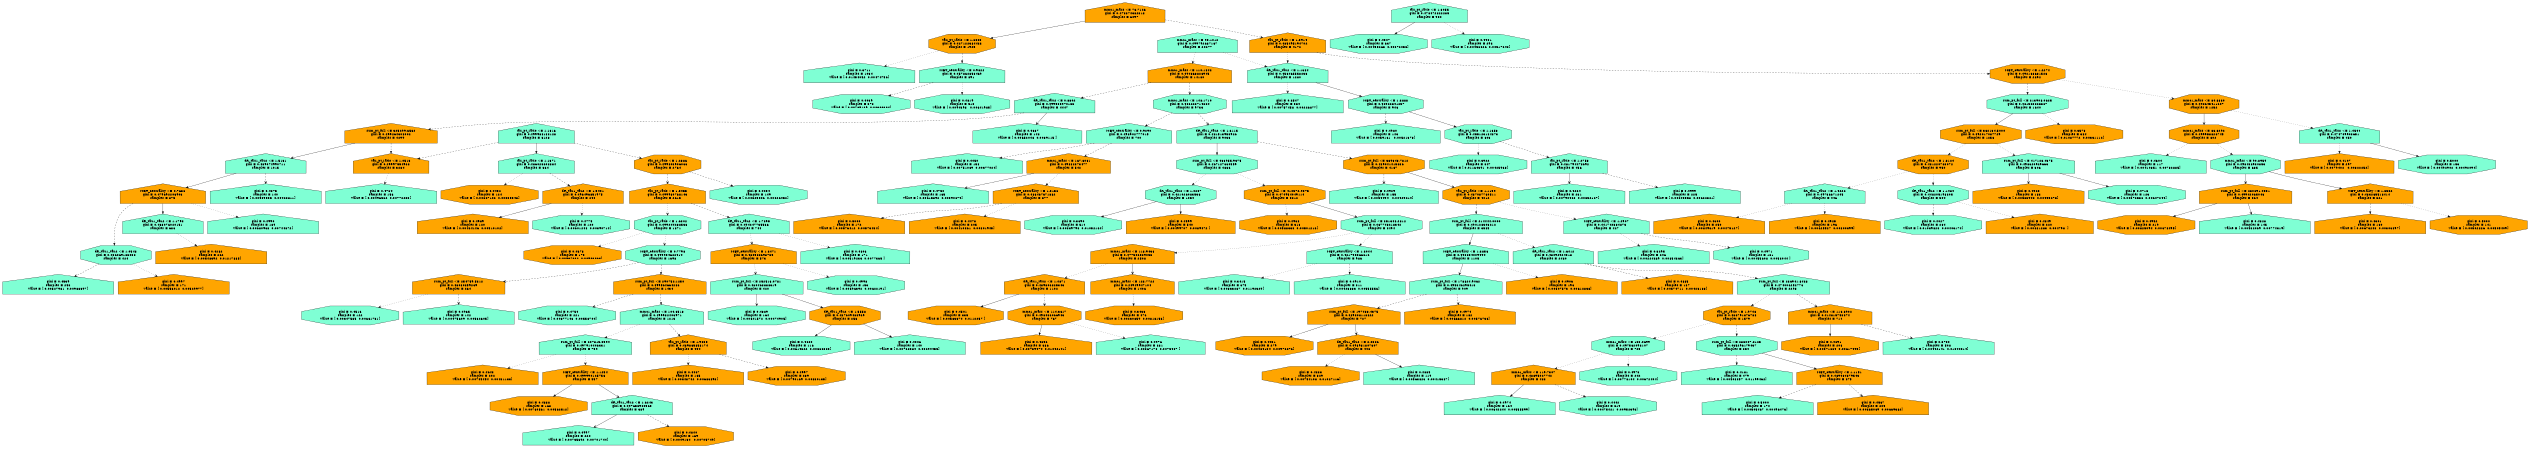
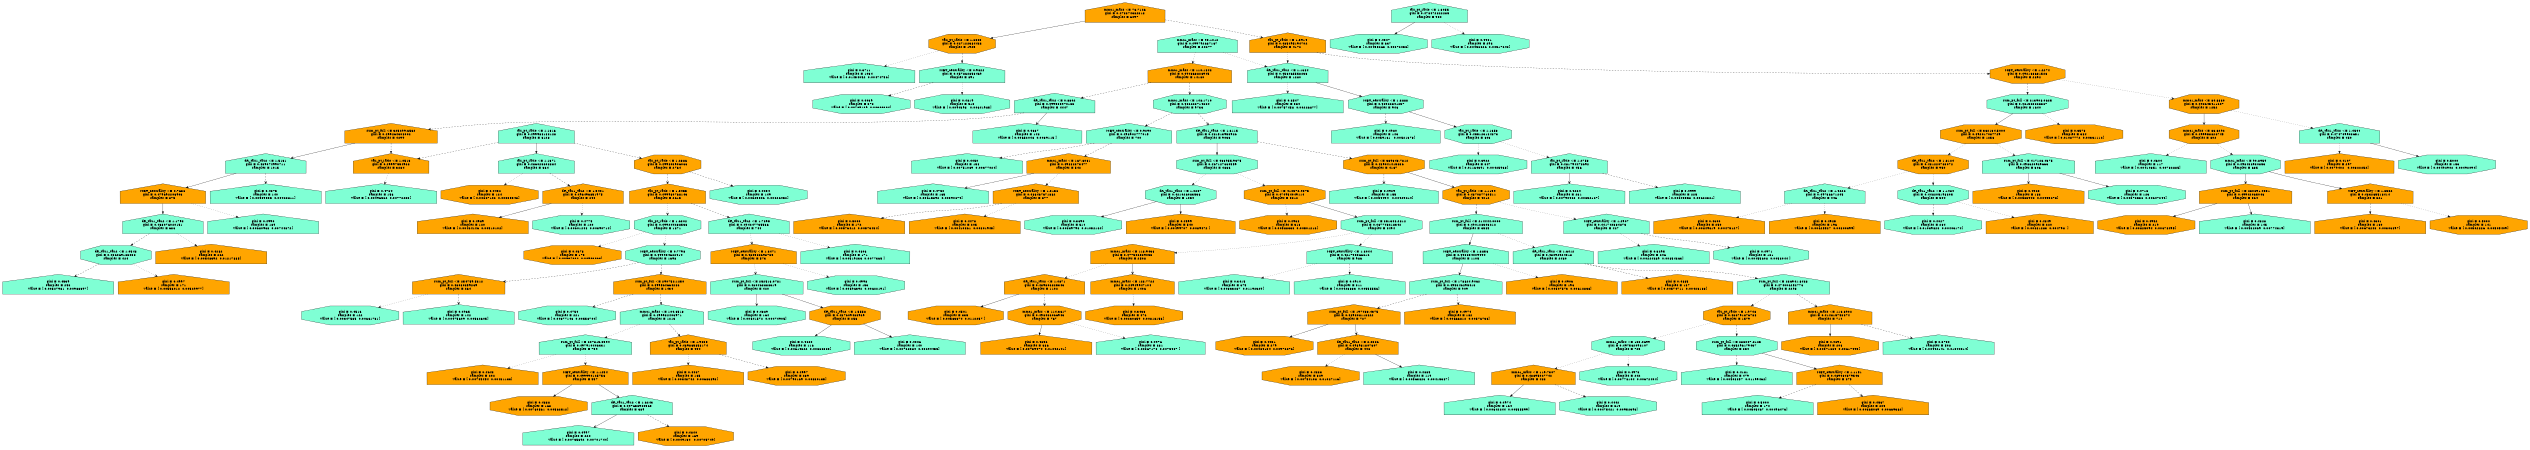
edge "tau_pt_ratio <= 1.1658 gini = 0.455123184873 samples = 803" -> "tau_pt_ratio <= 1.2753 gini = 0.481794478692 samples = 456": style dashed -> dotted
edge "MET_centrality <= 0.7636 gini = 0.479692206903 samples = 875" -> "dR_tau1_tau2 <= 1.0548 gini = 0.486069183038 samples = 424": now "dR_tau1_tau2 <= 1.1793 gini = 0.468076020151 samples = 686" -> "dR_tau1_tau2 <= 1.0548 gini = 0.486069183038 samples = 424"
